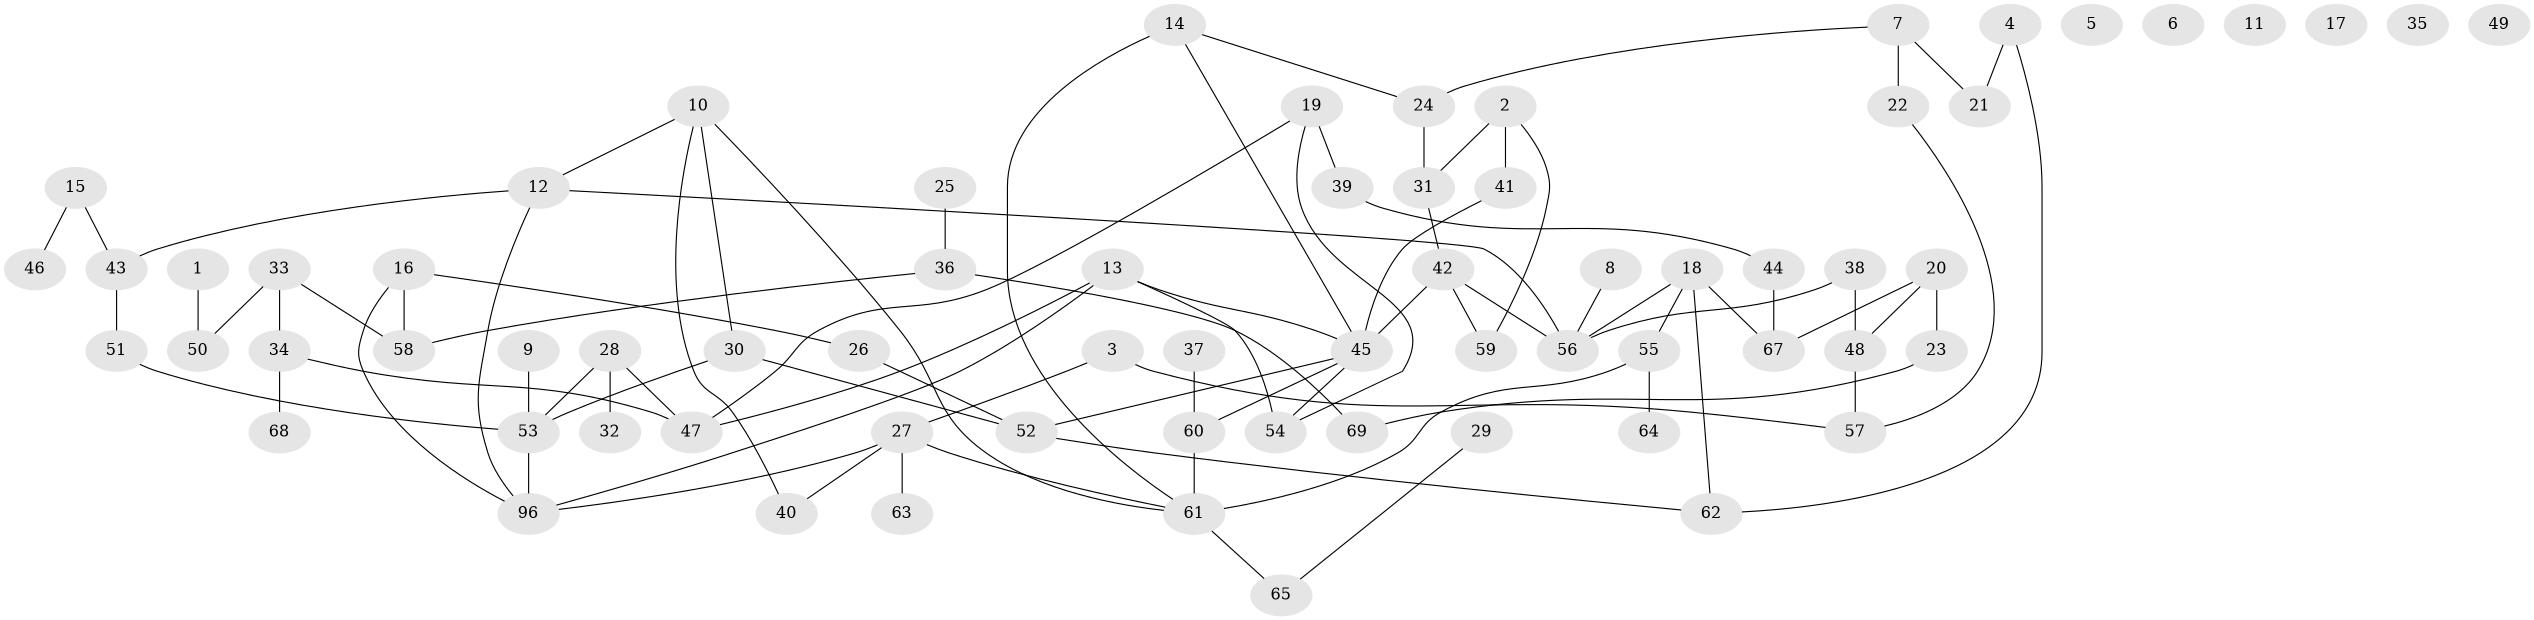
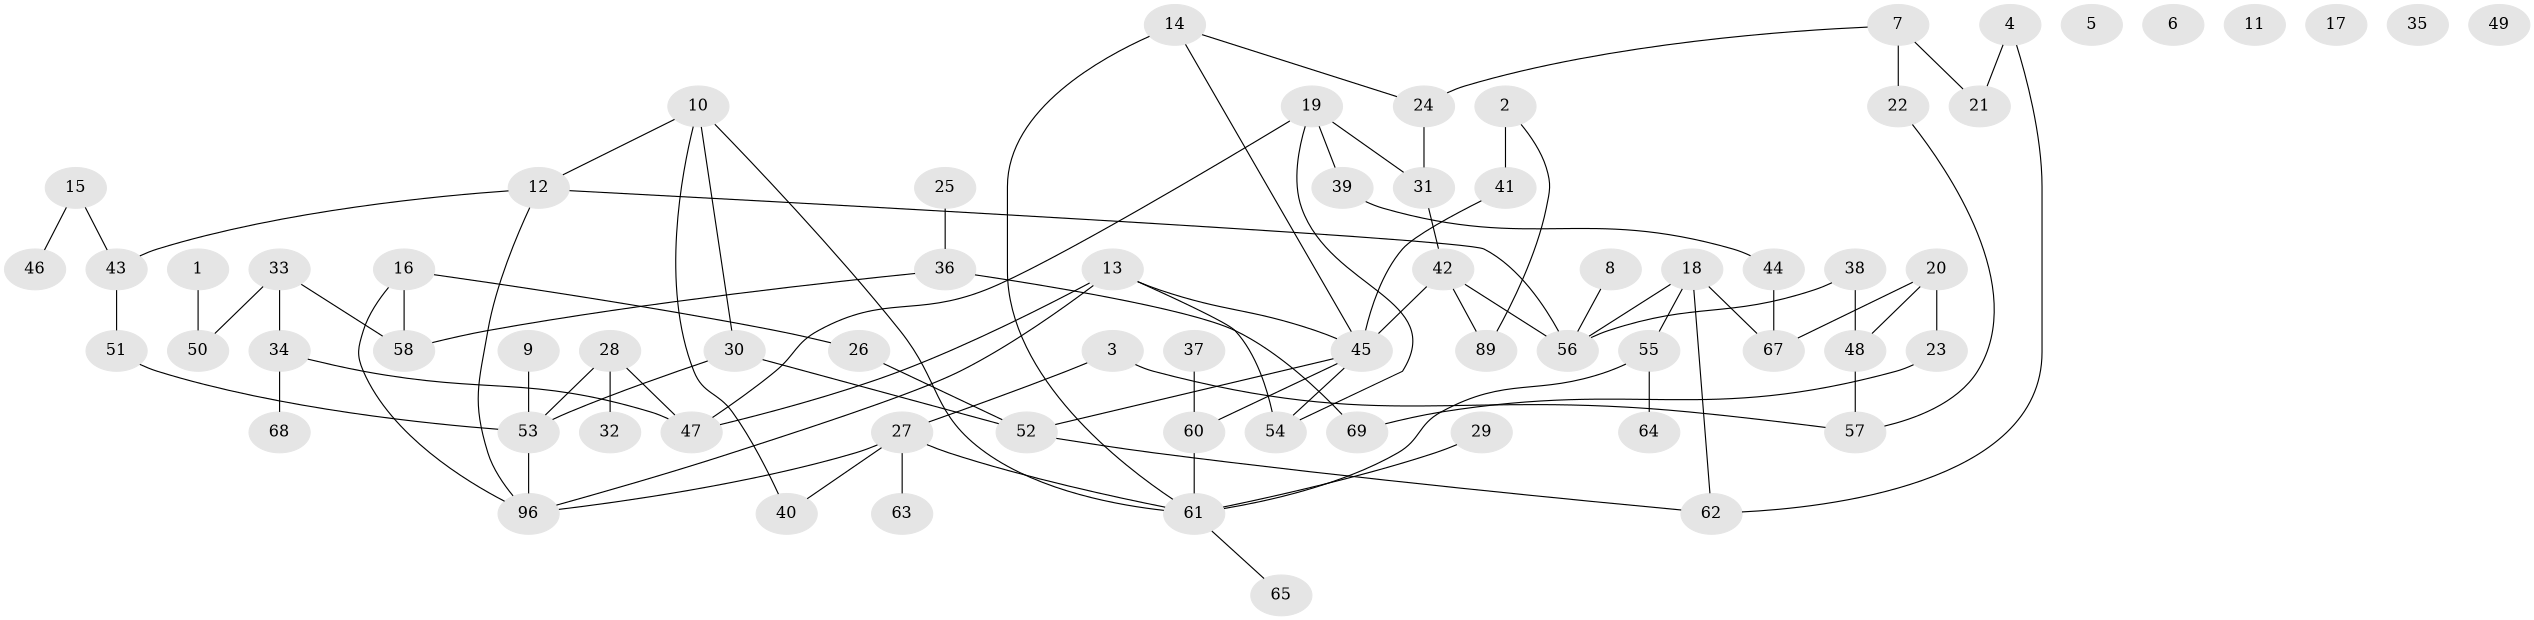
edge "2" -- "31": now "19" -- "31"
node "59": label "59" -> "89"
edge "29" -- "65": now "29" -- "61"
